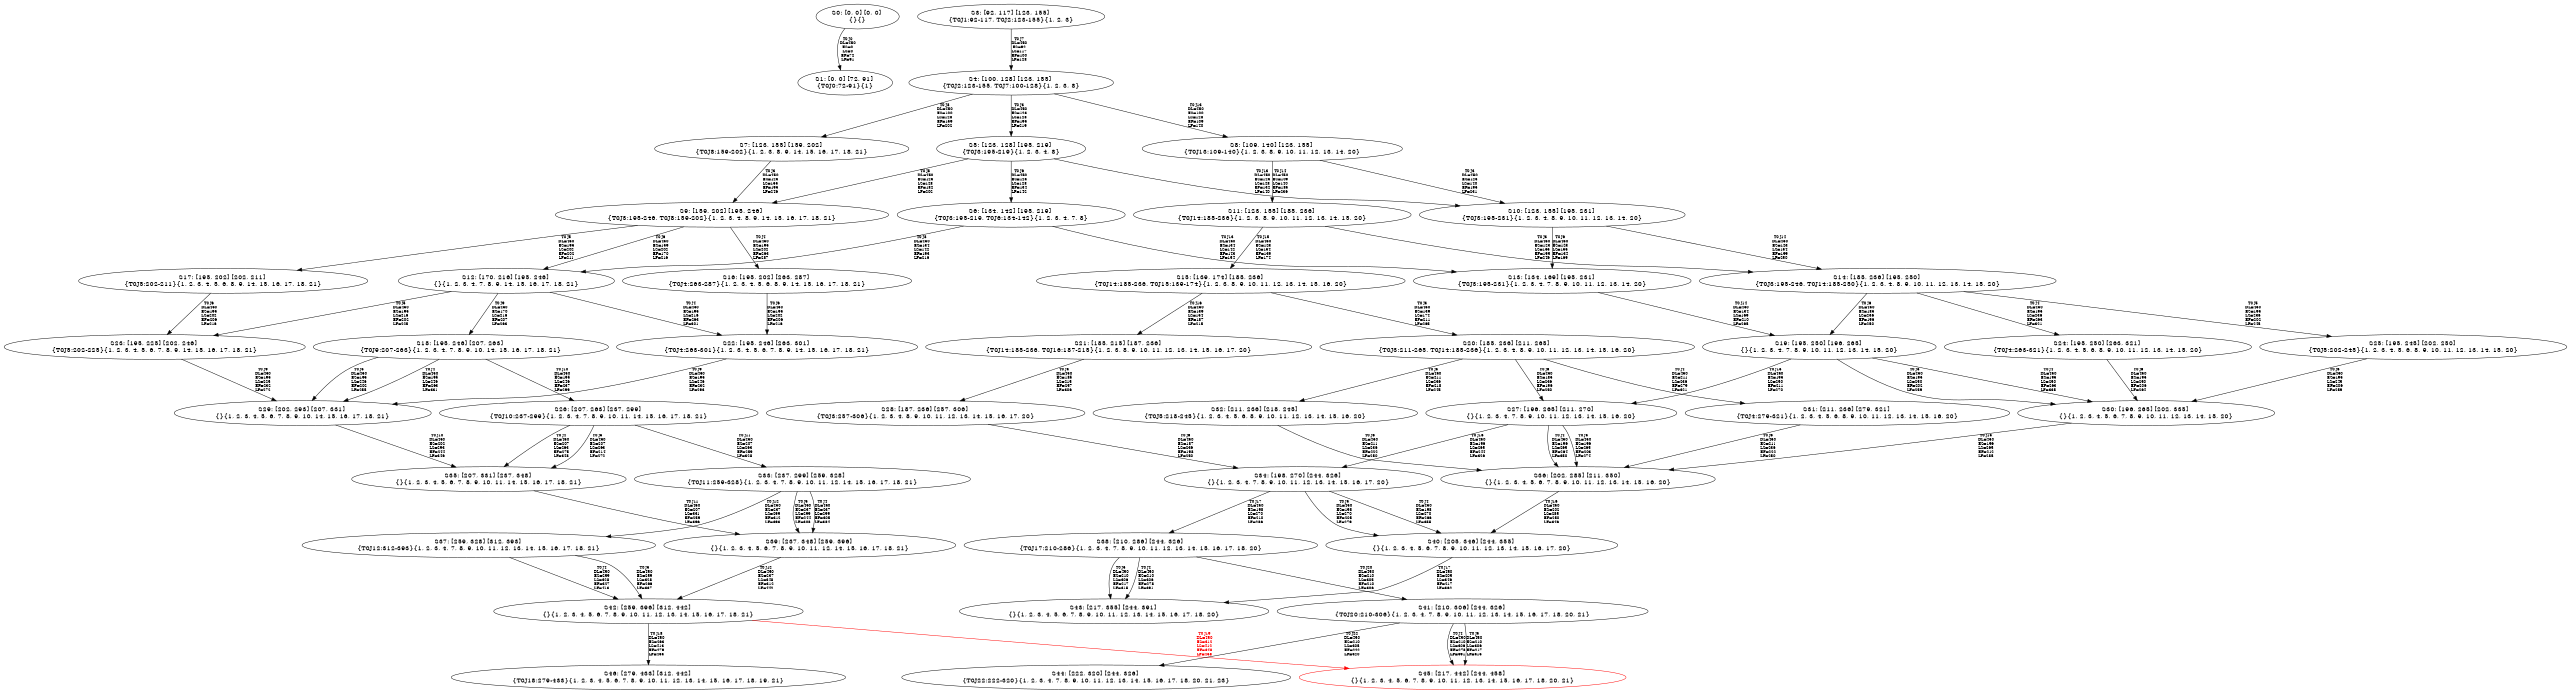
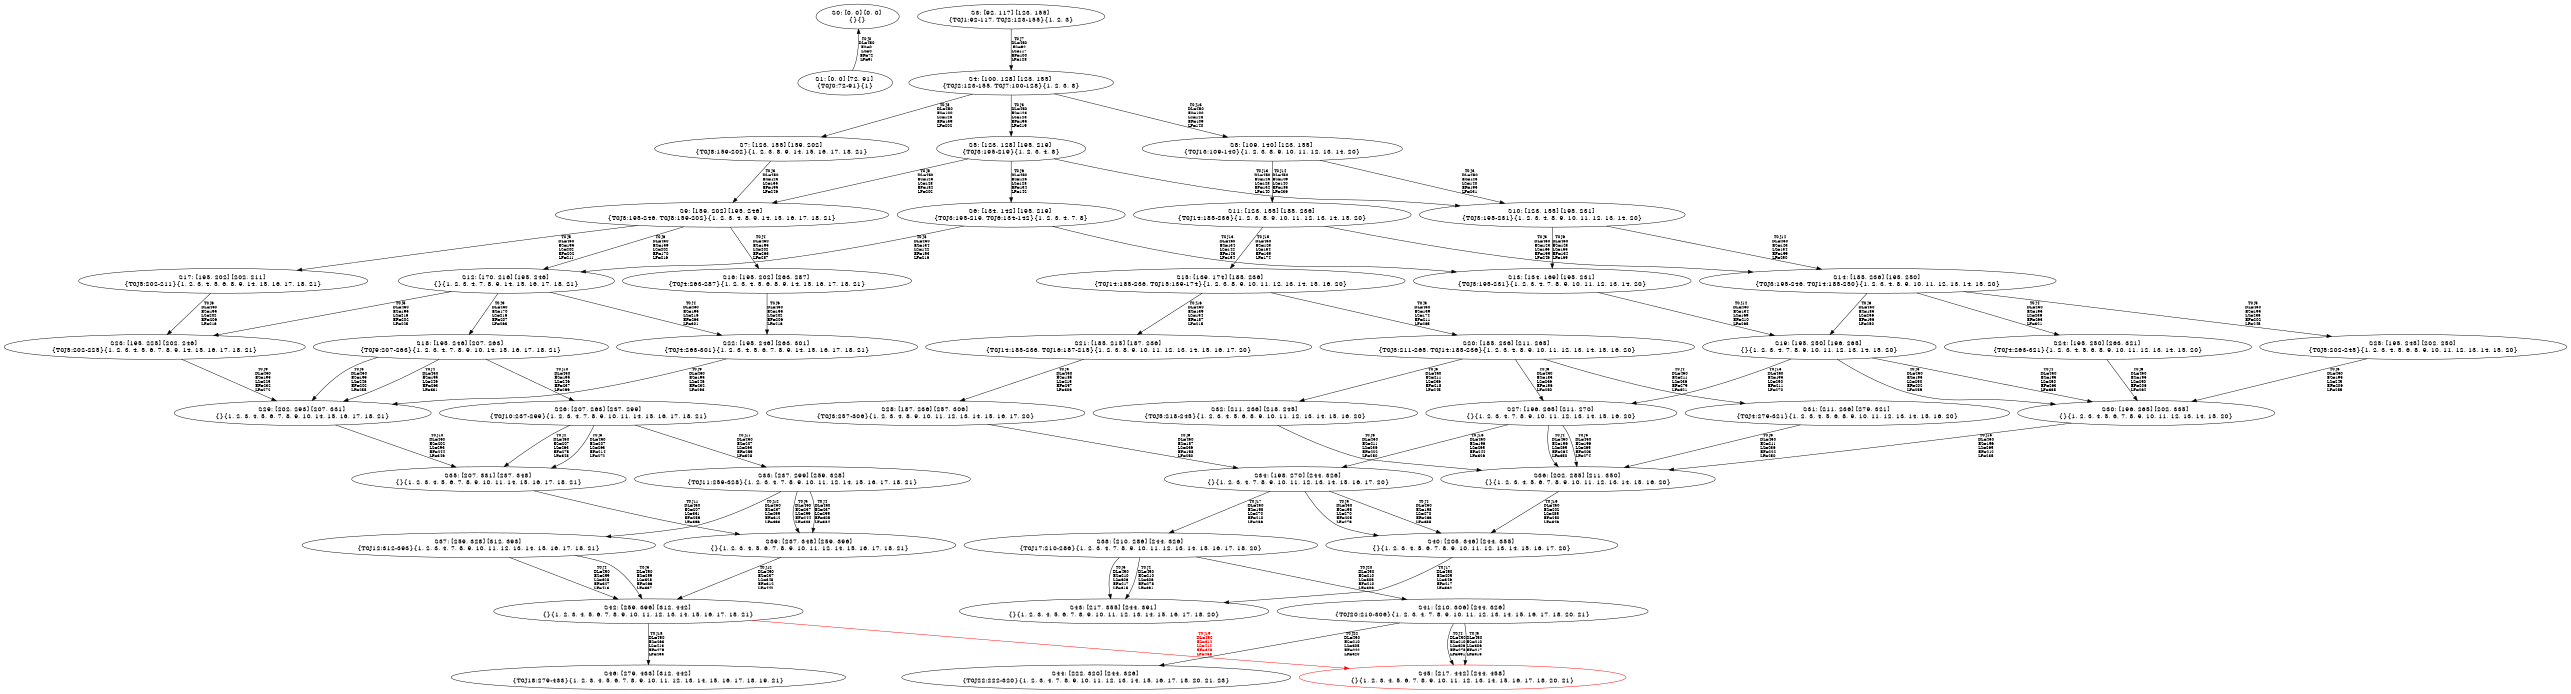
edge "S0: [0, 0] [0, 0] {}{}" -> "S1: [0, 0] [72, 91] {T0J0:72-91}{1}": reversed
